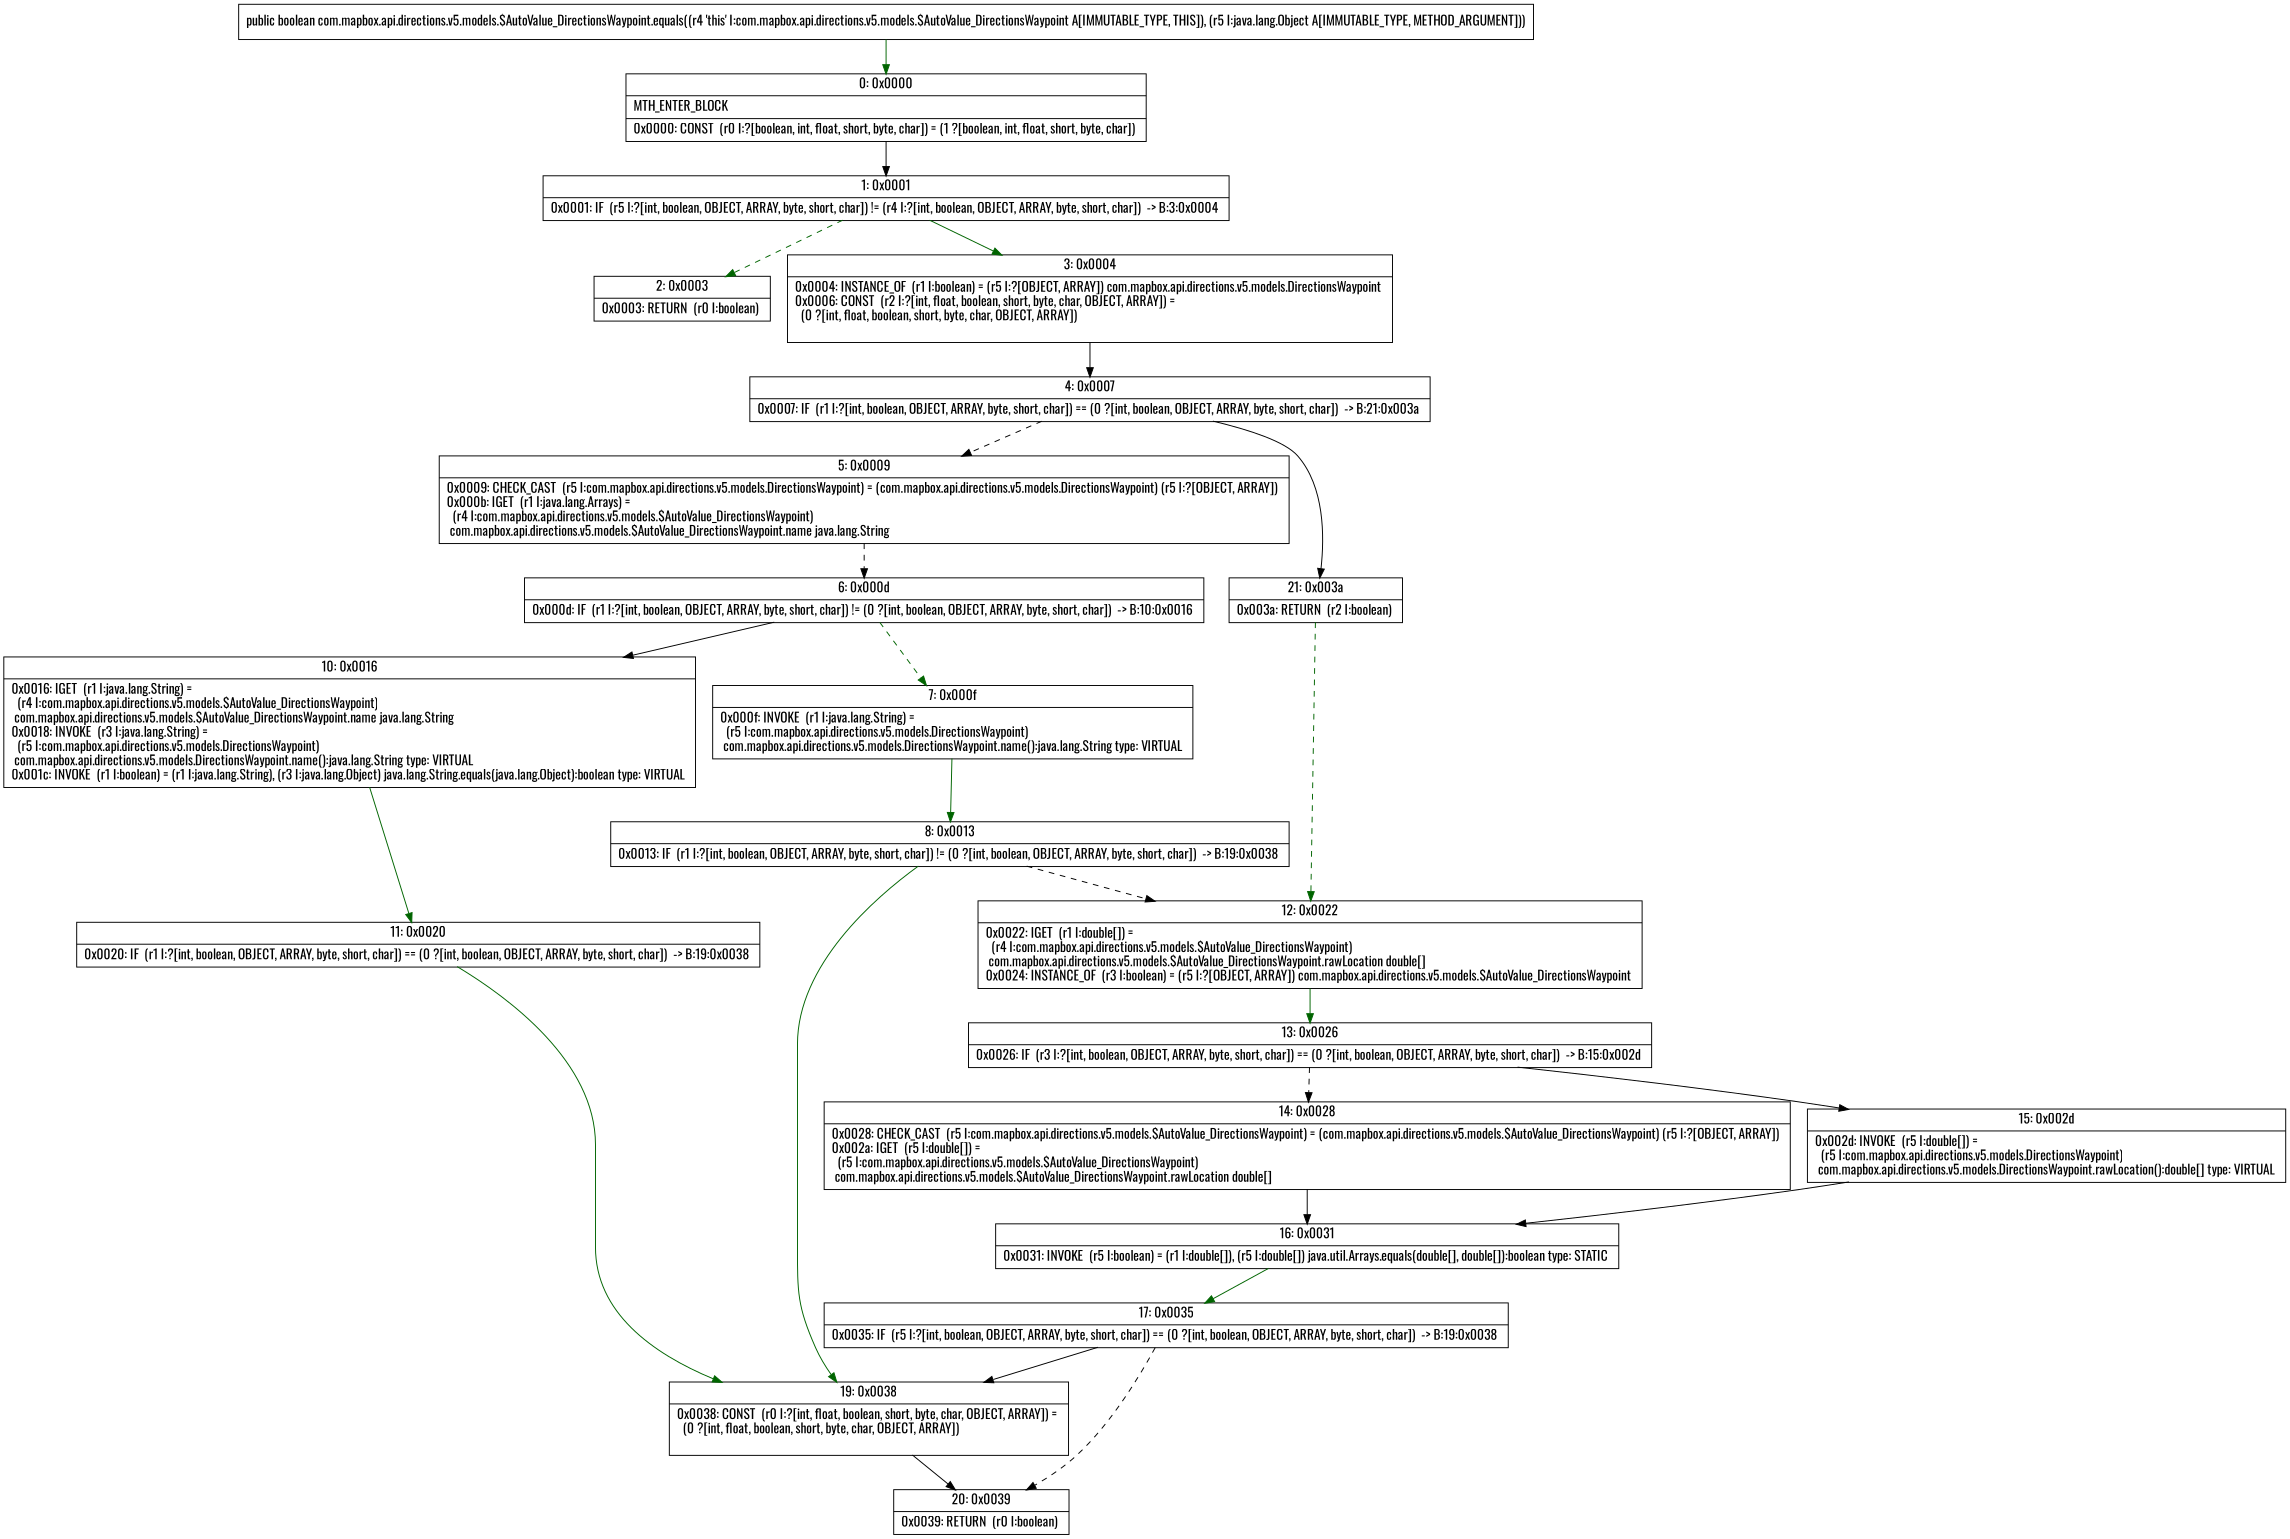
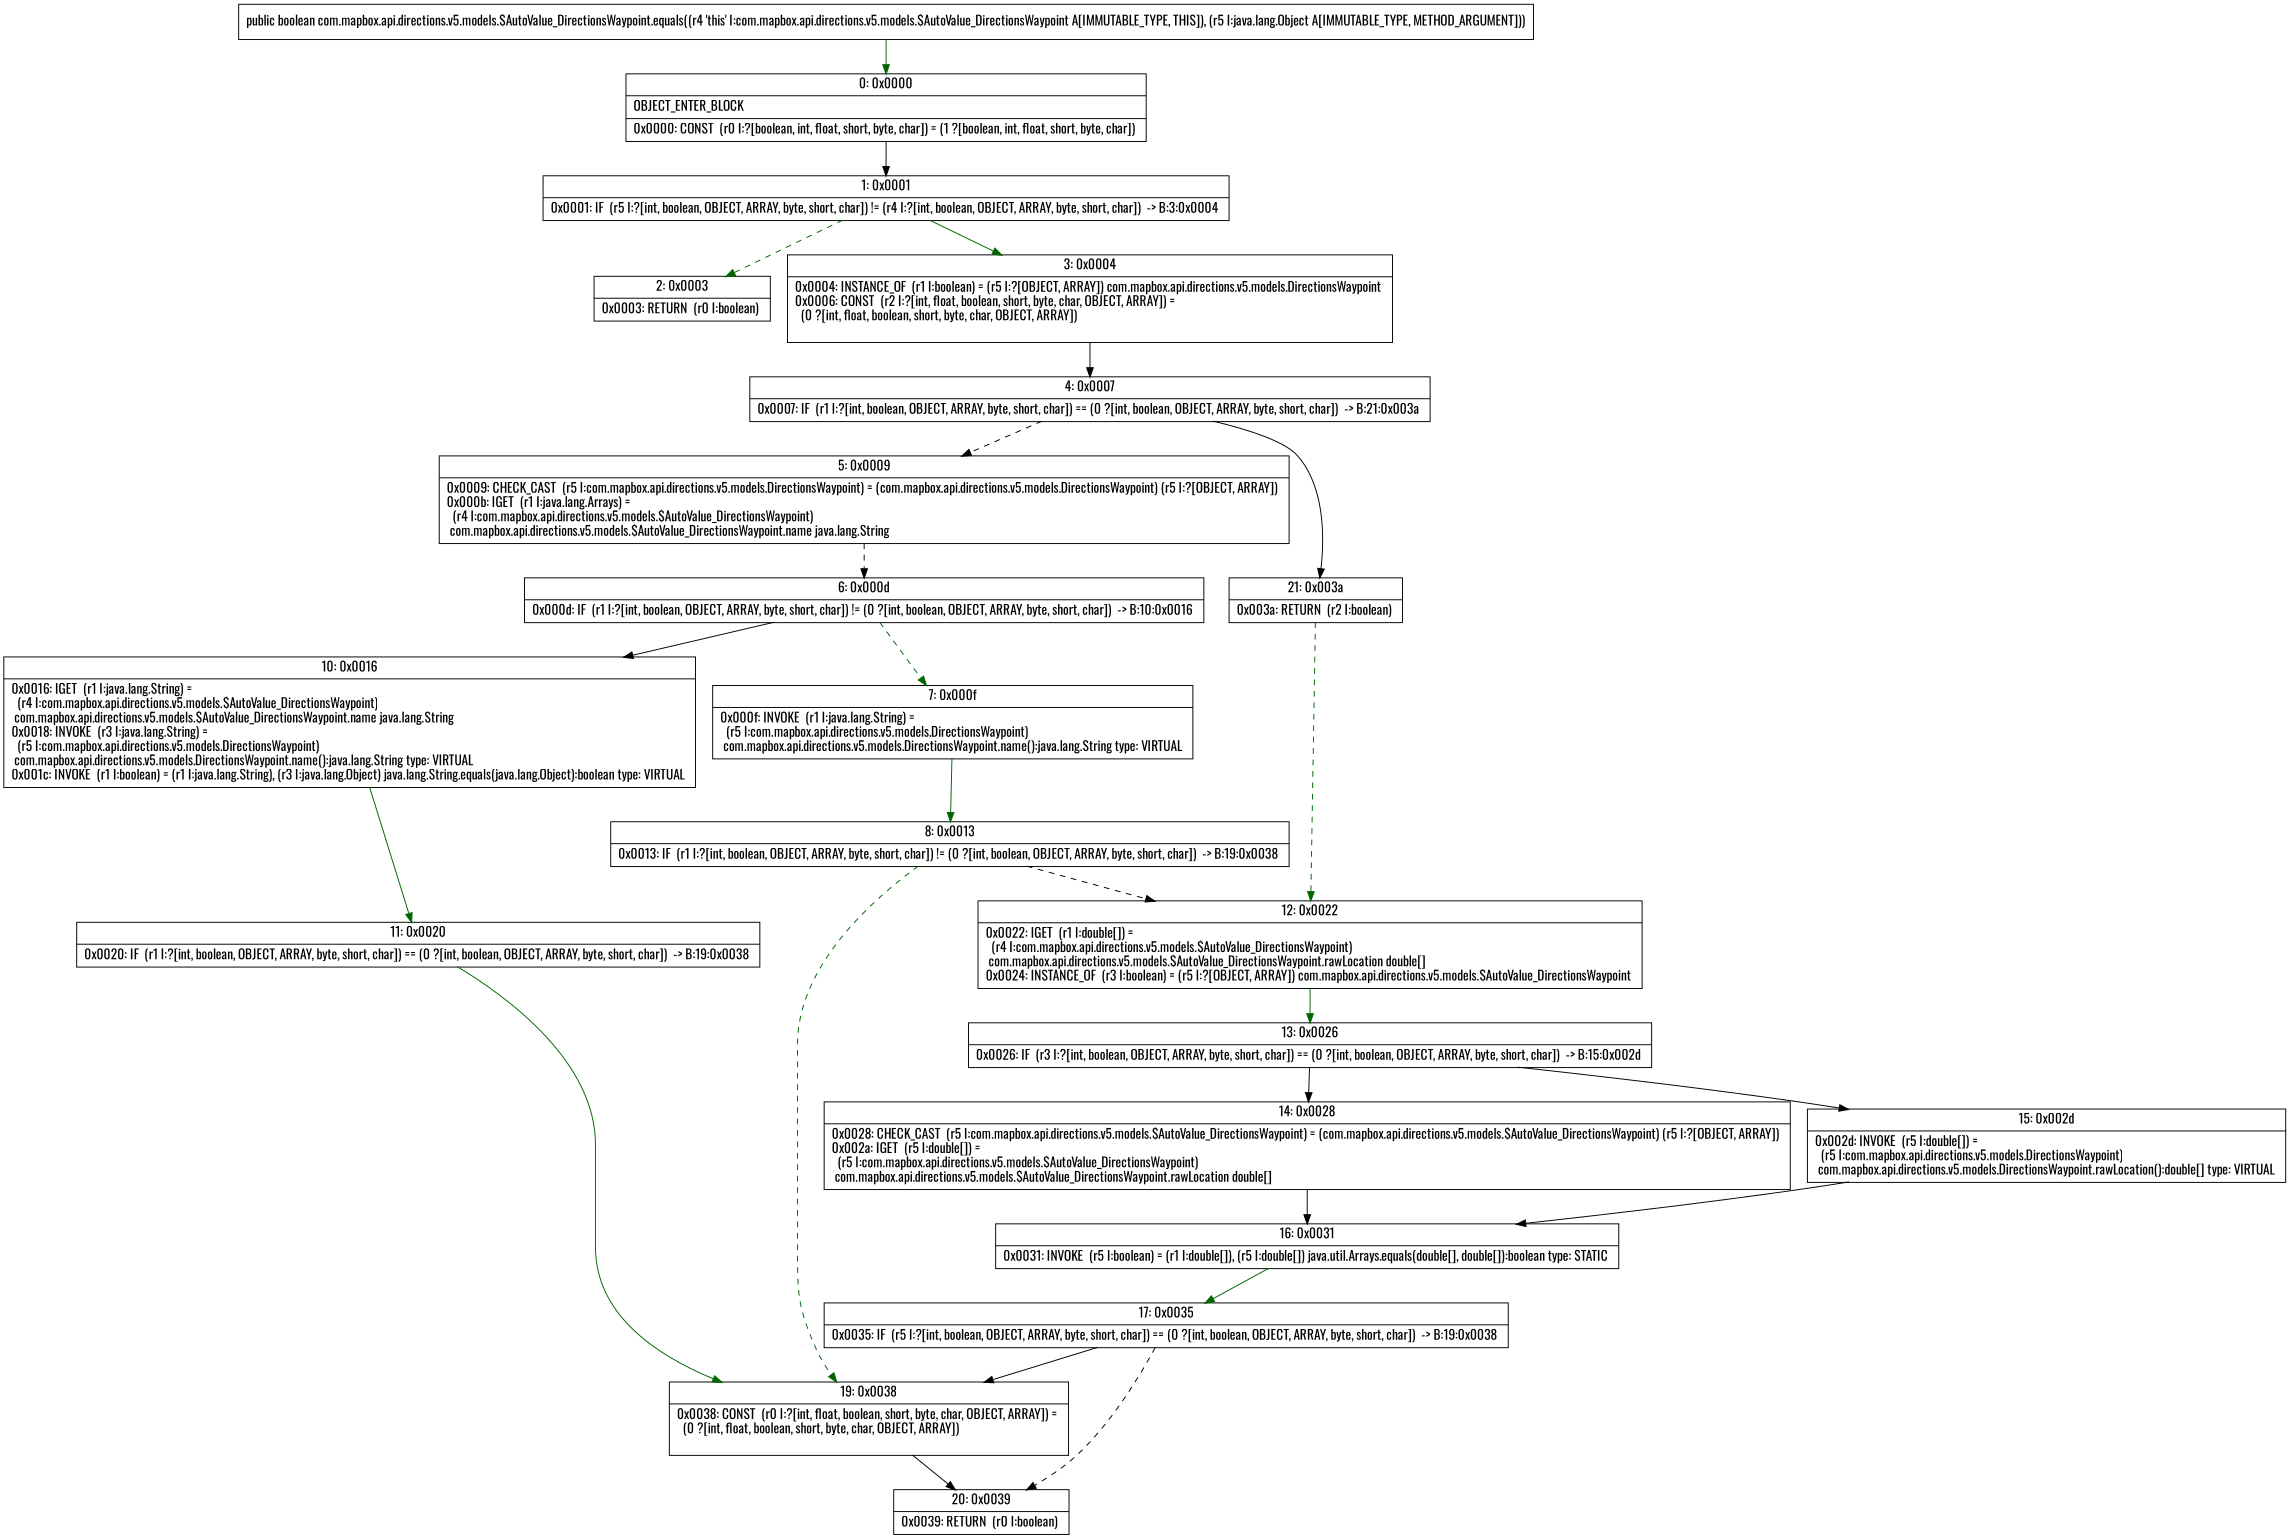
node "0: 0x0000": text "MTH_ENTER_BLOCK" -> "OBJECT_ENTER_BLOCK"
edge "13: 0x0026" -> "14: 0x0028": style dashed -> solid
edge "8: 0x0013" -> "19: 0x0038": style solid -> dashed
